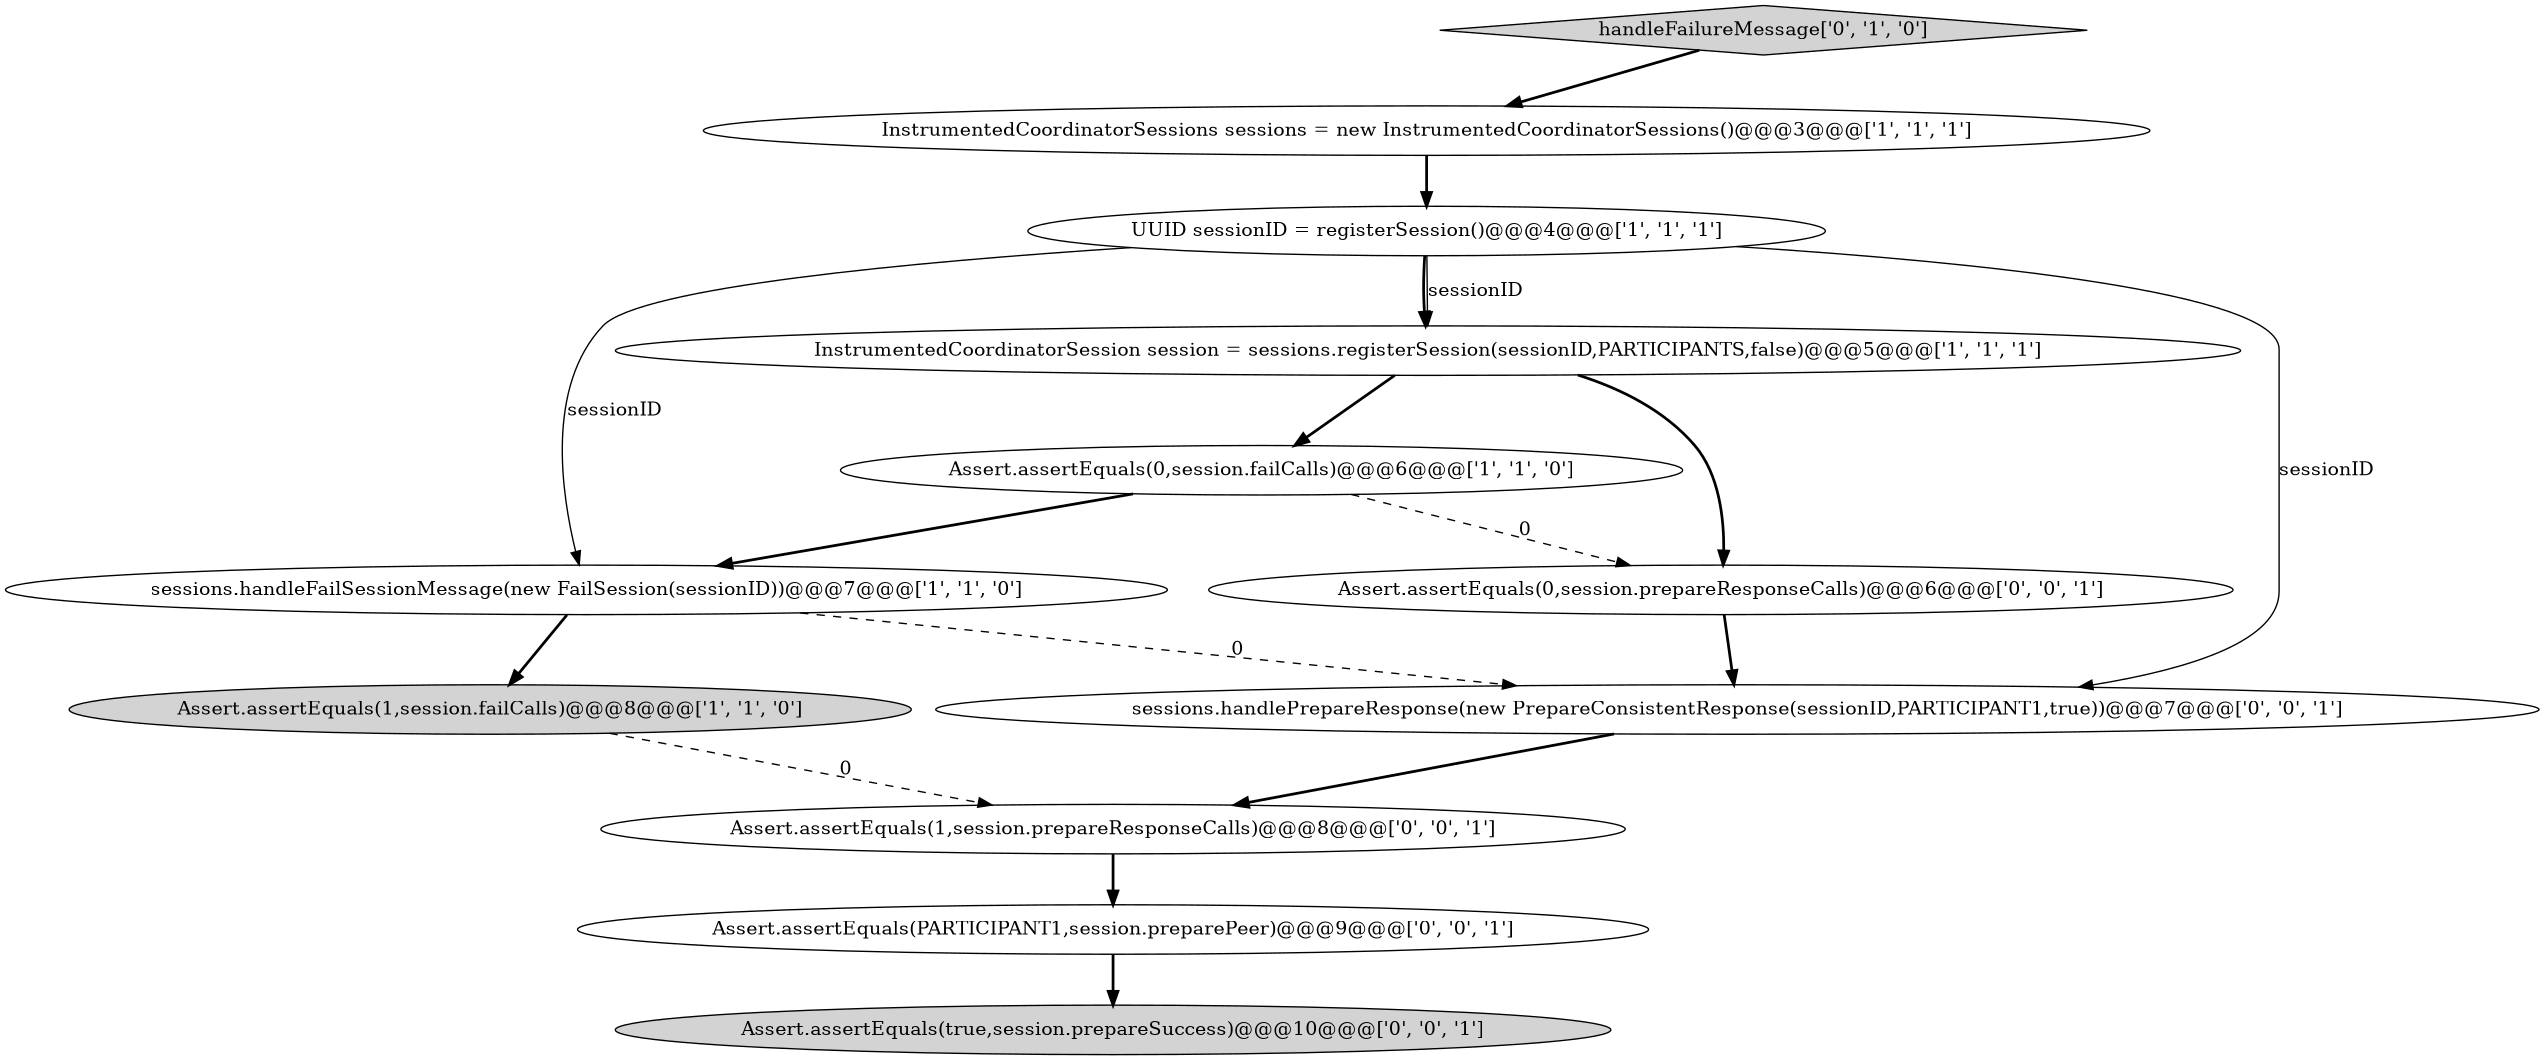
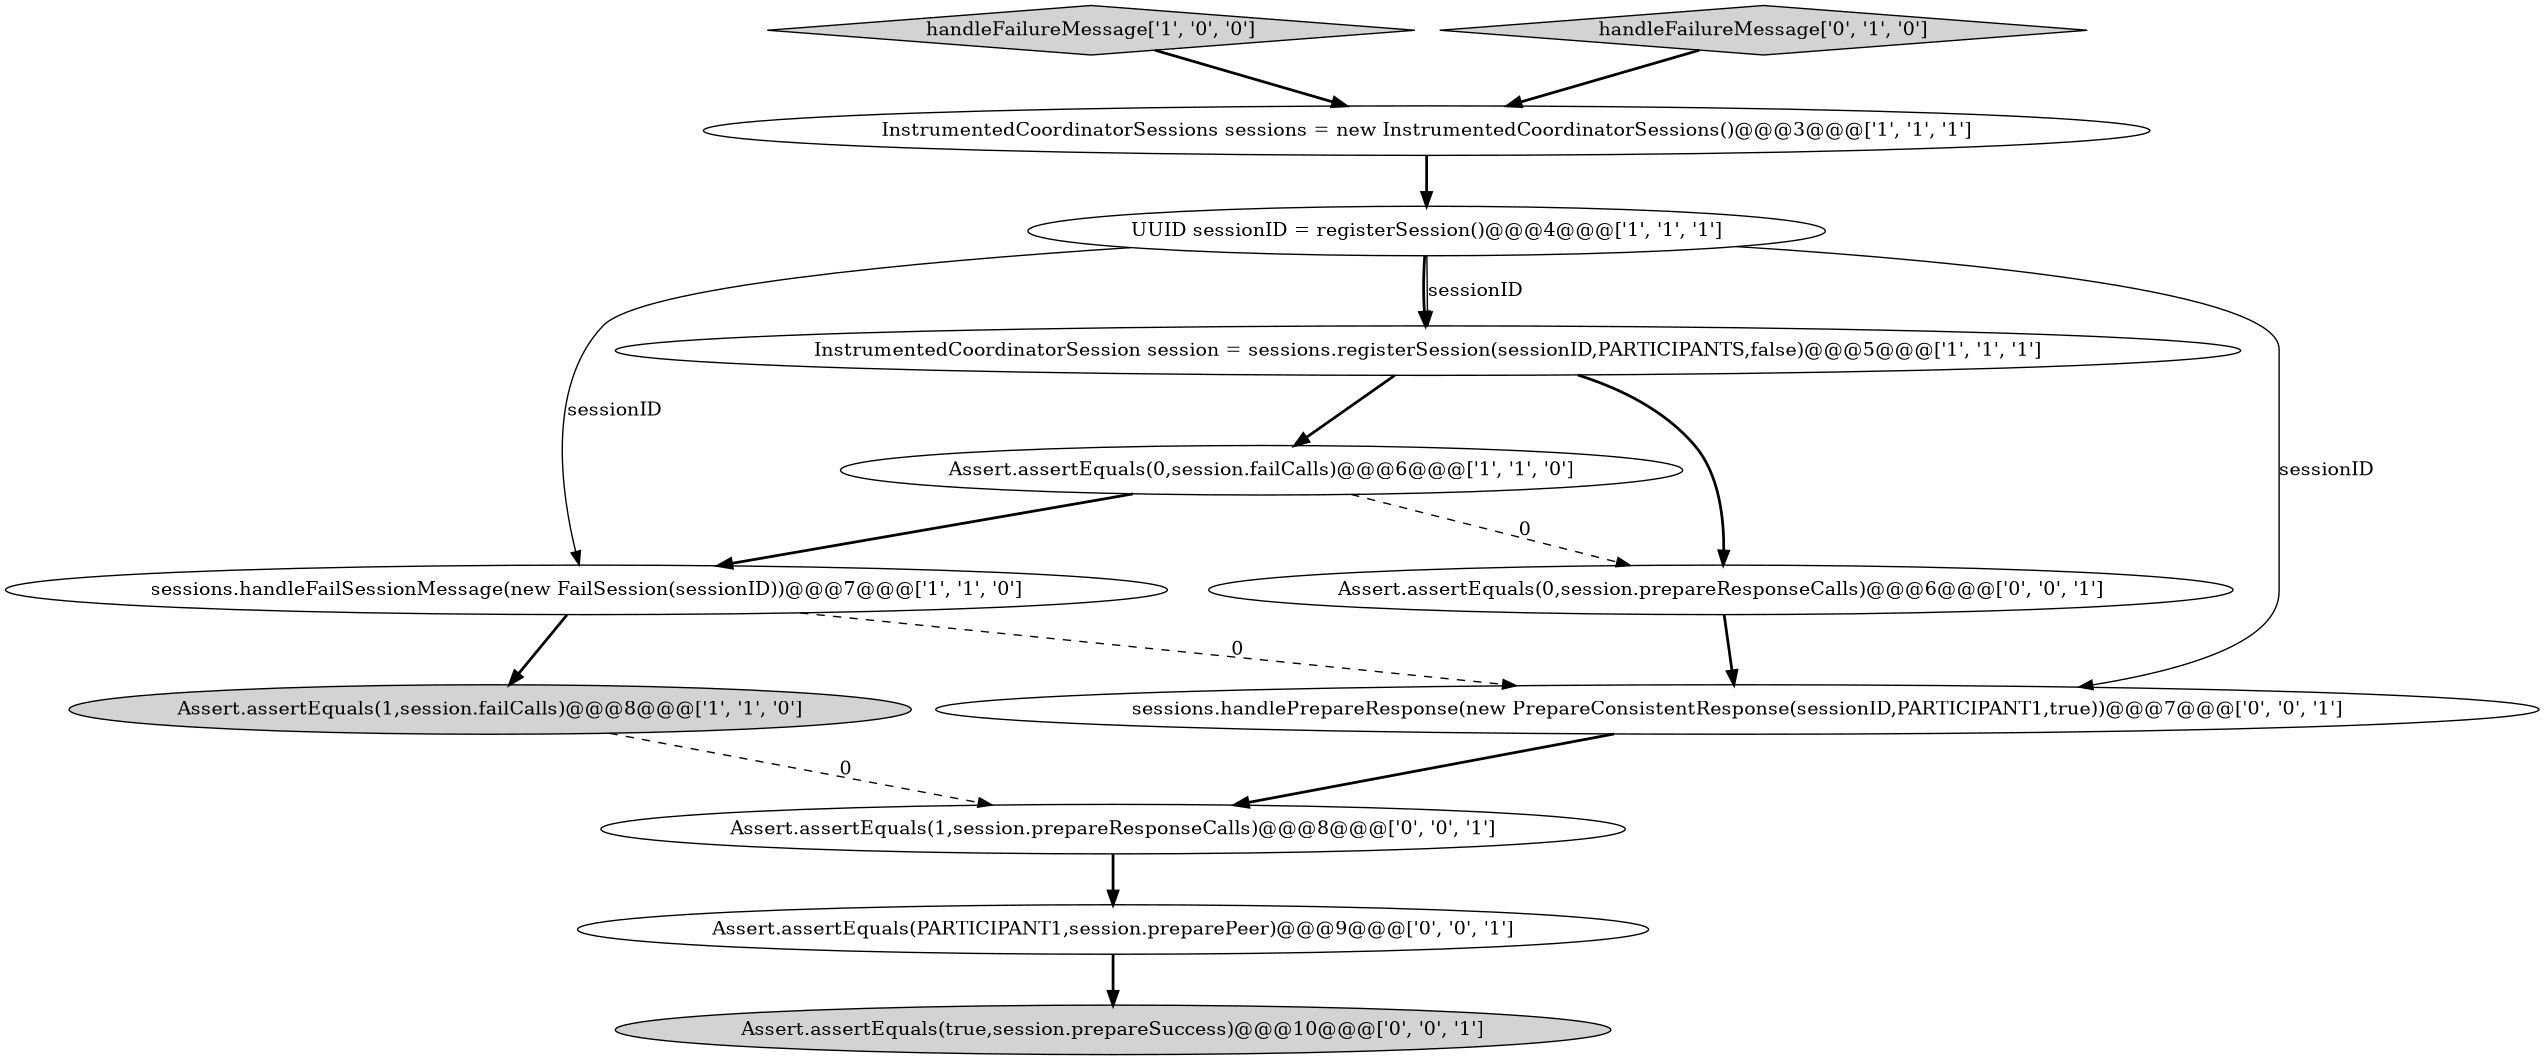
node "handleFailureMessage['1', '0', '0']": added
